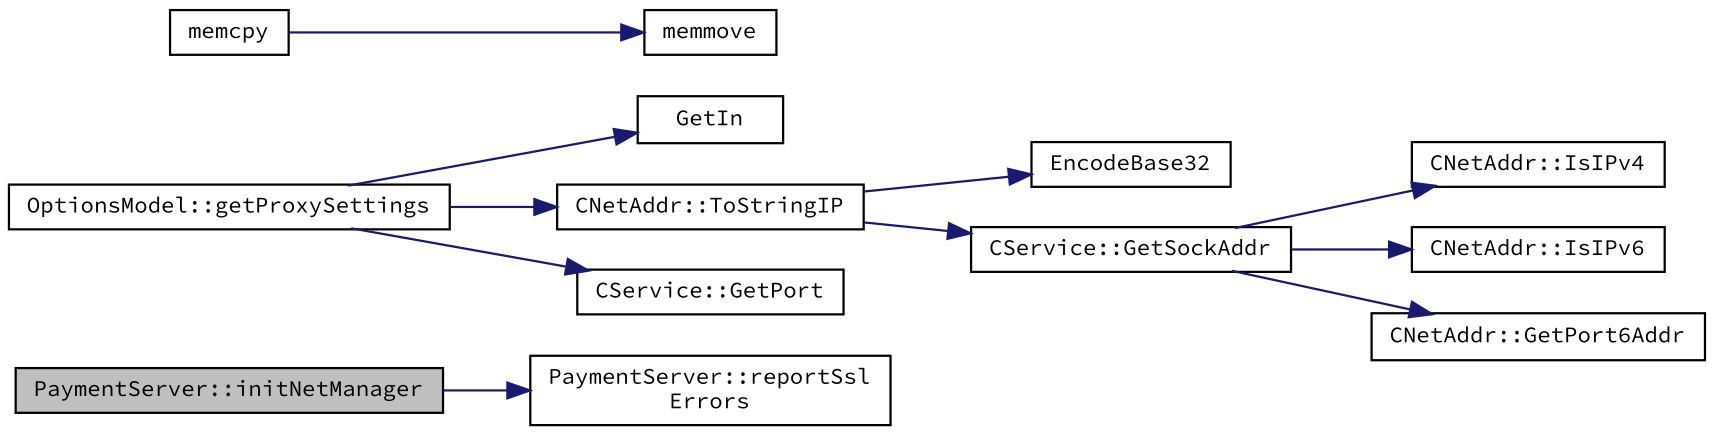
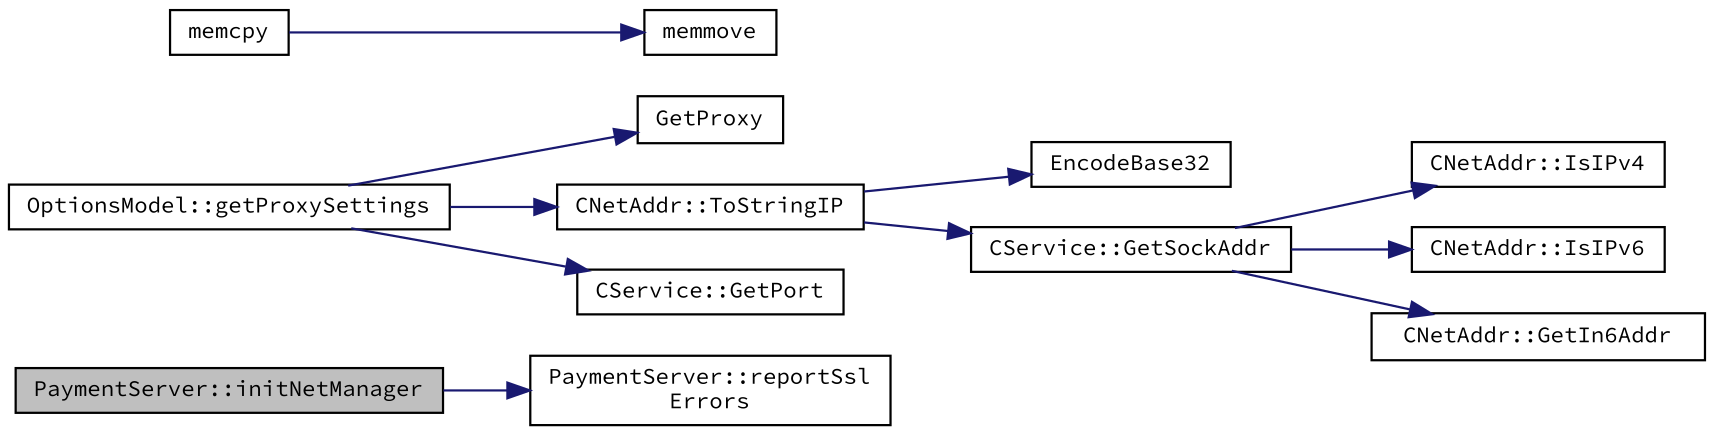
node "GetIn": label "GetIn" -> "GetProxy"
node "CNetAddr::GetPort6Addr": label "CNetAddr::GetPort6Addr" -> "CNetAddr::GetIn6Addr"
